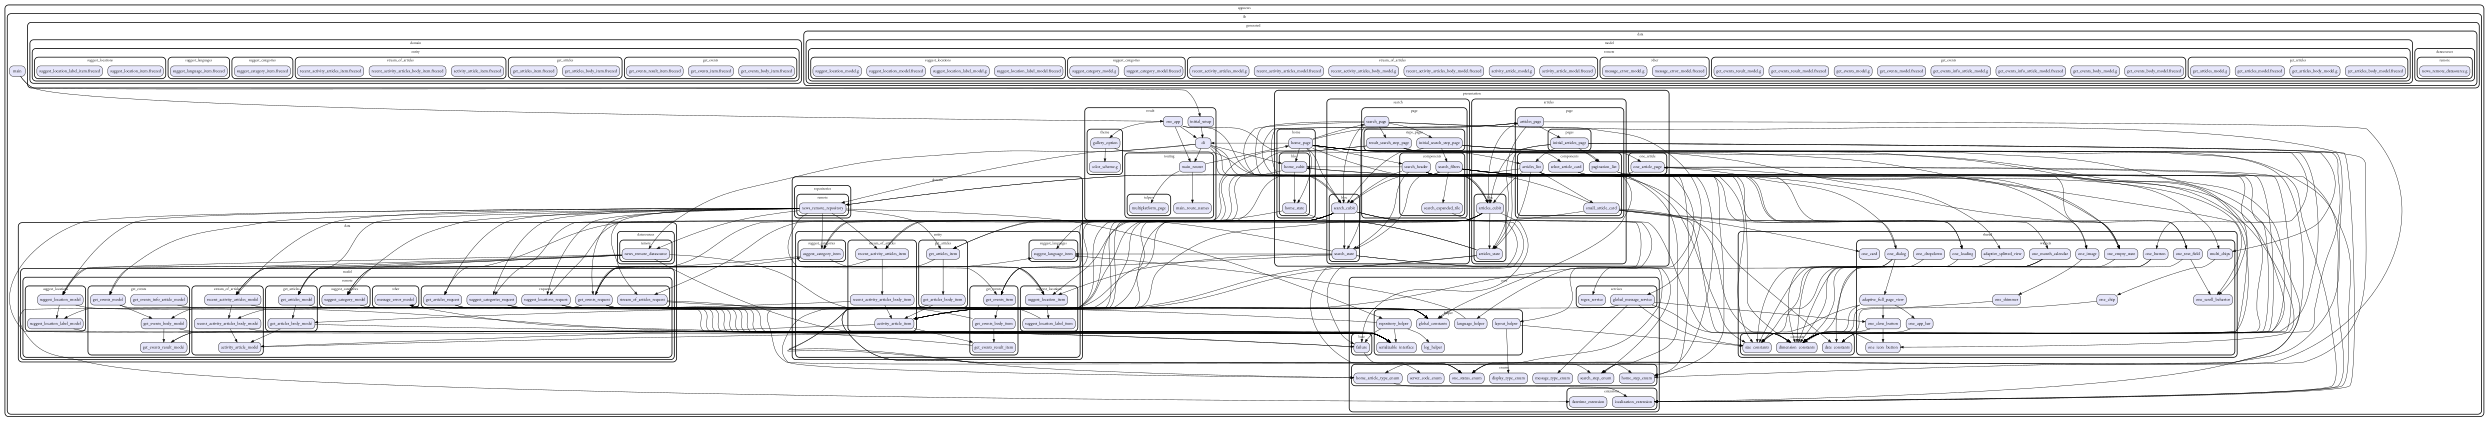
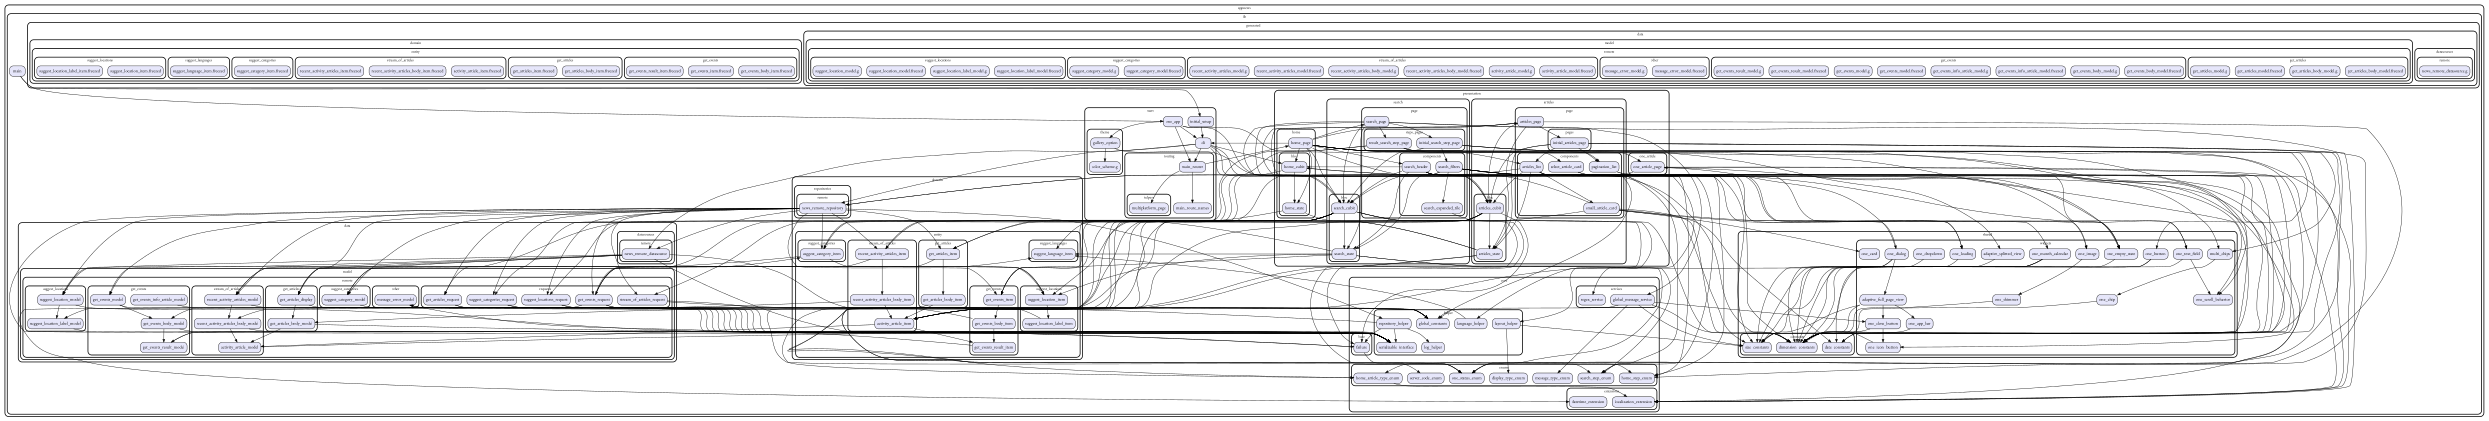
cluster "result": label "result" -> "start"
node "get_articles_model": label "get_articles_model" -> "get_articles_display"
